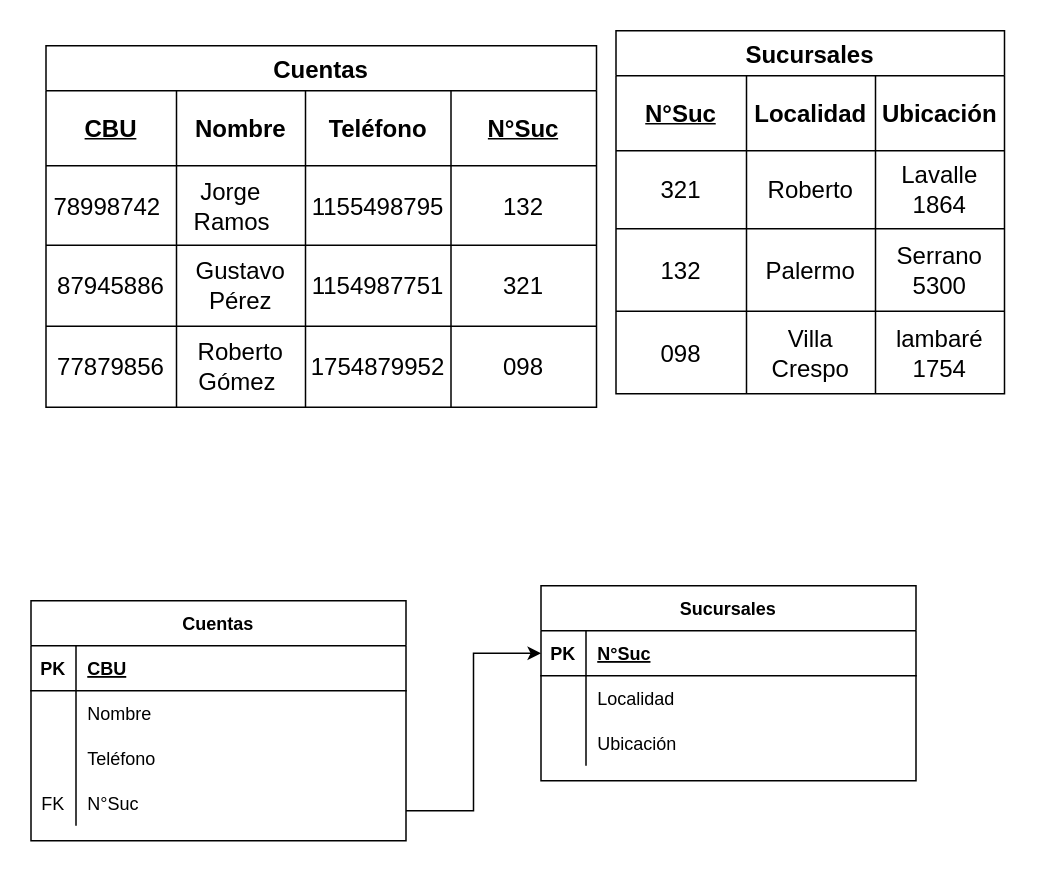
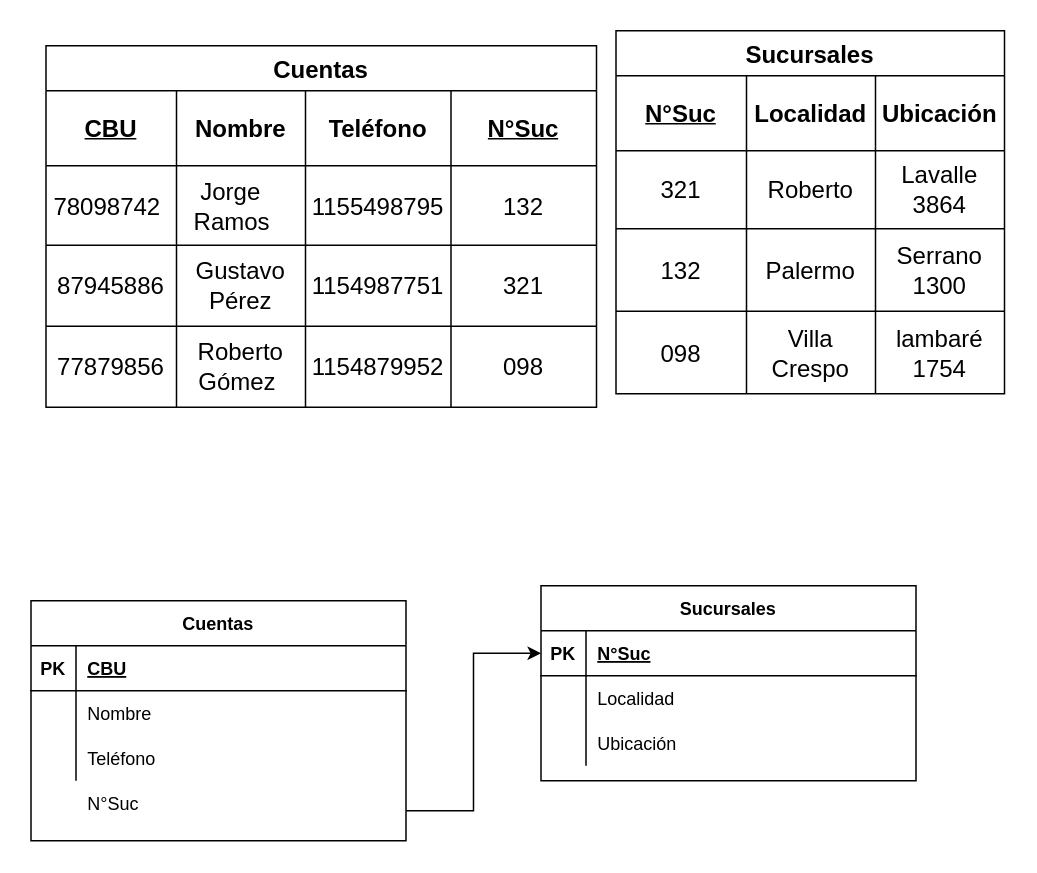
node "Lavalle 1864": label "Lavalle 1864" -> "Lavalle 3864"
node "78998742": label "78998742" -> "78098742"
node "Serrano 5300": label "Serrano 5300" -> "Serrano 1300"
node "1754879952": label "1754879952" -> "1154879952"
node "FK": removed
